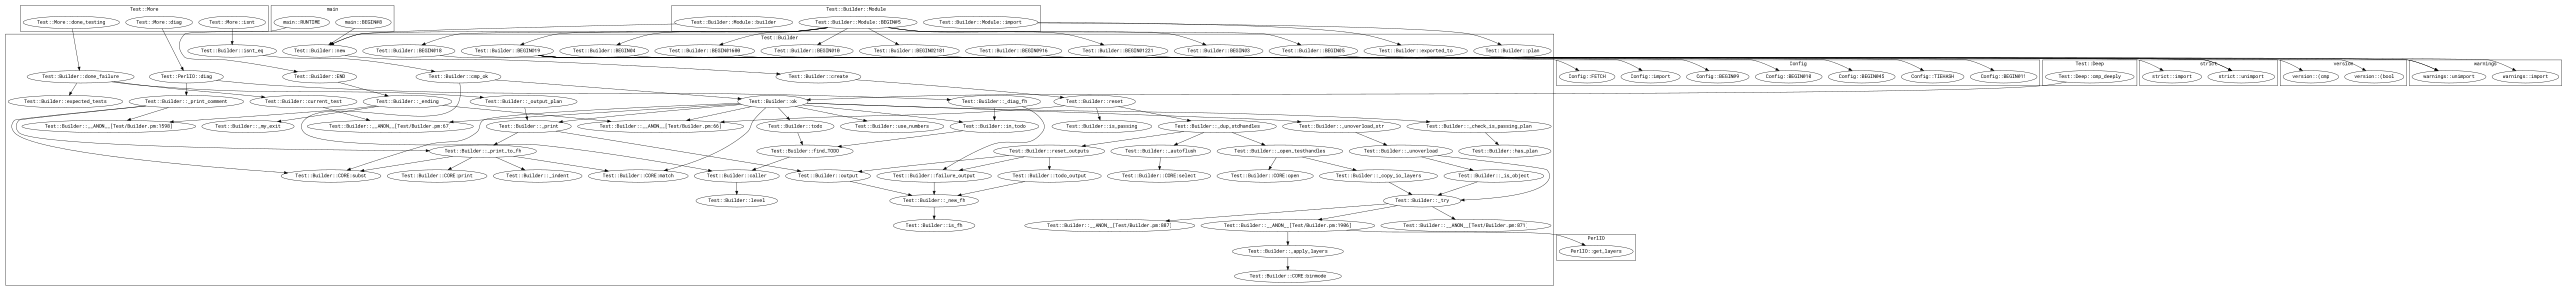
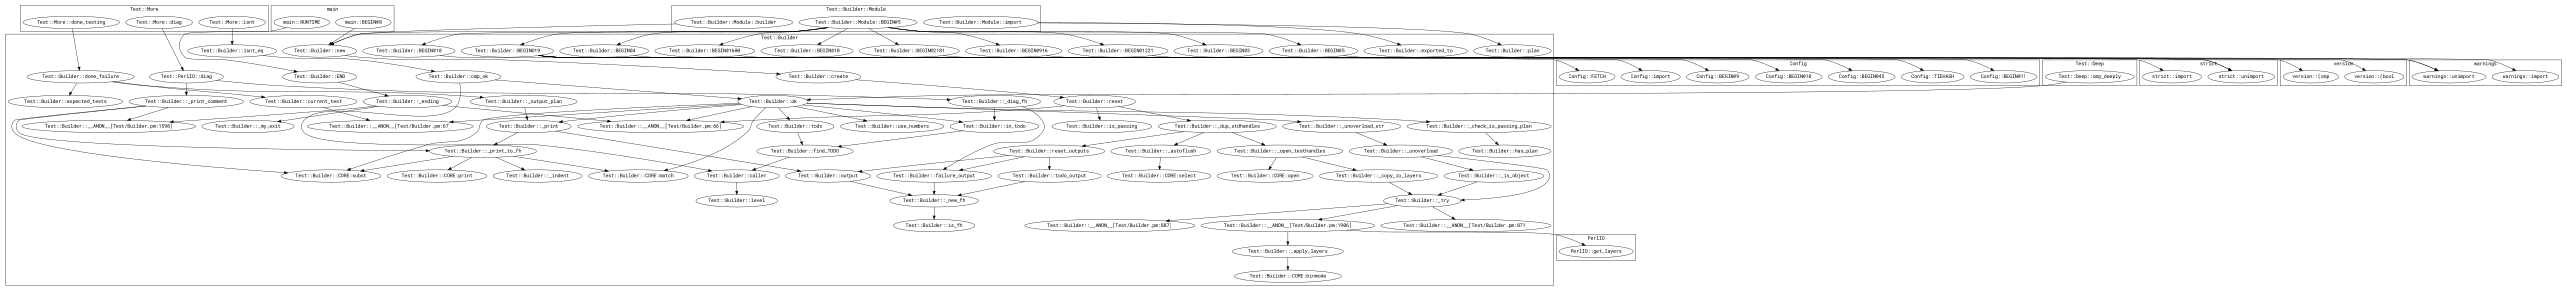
edge "Test::Builder::Module::BEGIN@5" -> "Test::Builder::BEGIN@916": added
